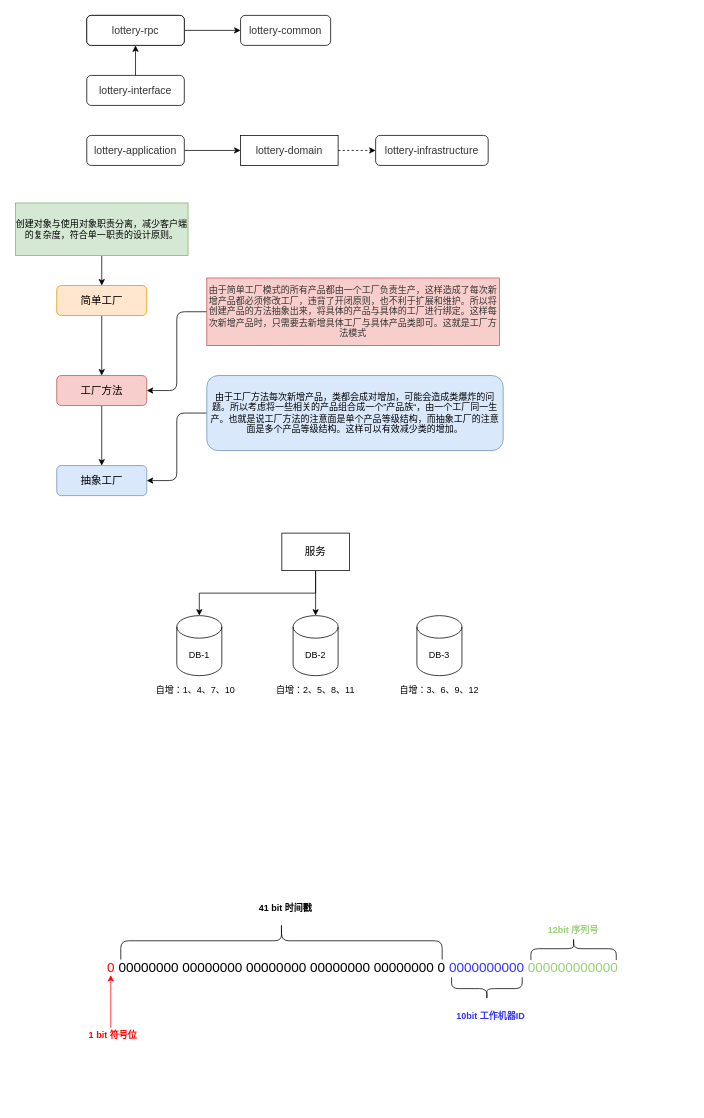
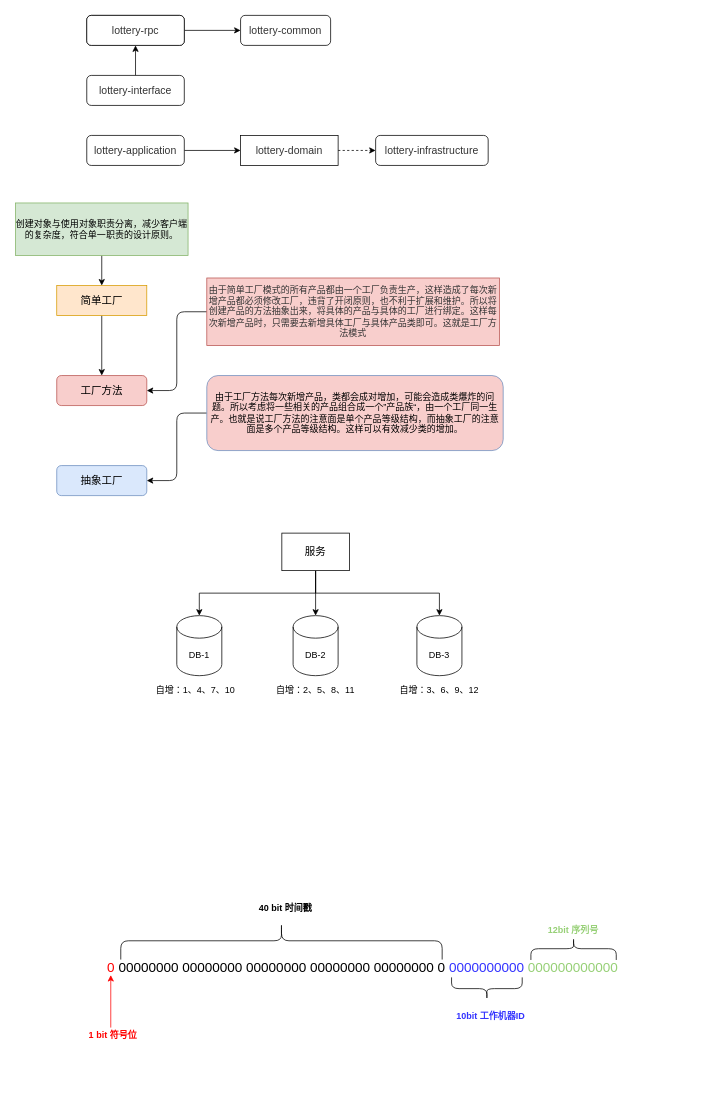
node "简单工厂": shape rounded rectangle -> rectangle
node "由于工厂方法每次新增产品，类都会成对增加，可能会造成类爆炸的问题。所以考虑将一些相关的产品组合成一个”产品族“，由一个工厂同一生产。也就是说工厂方法的注意面是单个产品等级结构，而抽象工厂的注意面是多个产品等级结构。这样可以有效减少类的增加。": fillcolor #dae8fc -> #f8cecc
edge "工厂方法" -> "抽象工厂": removed
edge "服务" -> "DB-3": added
node "41 bit 时间戳": label "41 bit 时间戳" -> "40 bit 时间戳"
